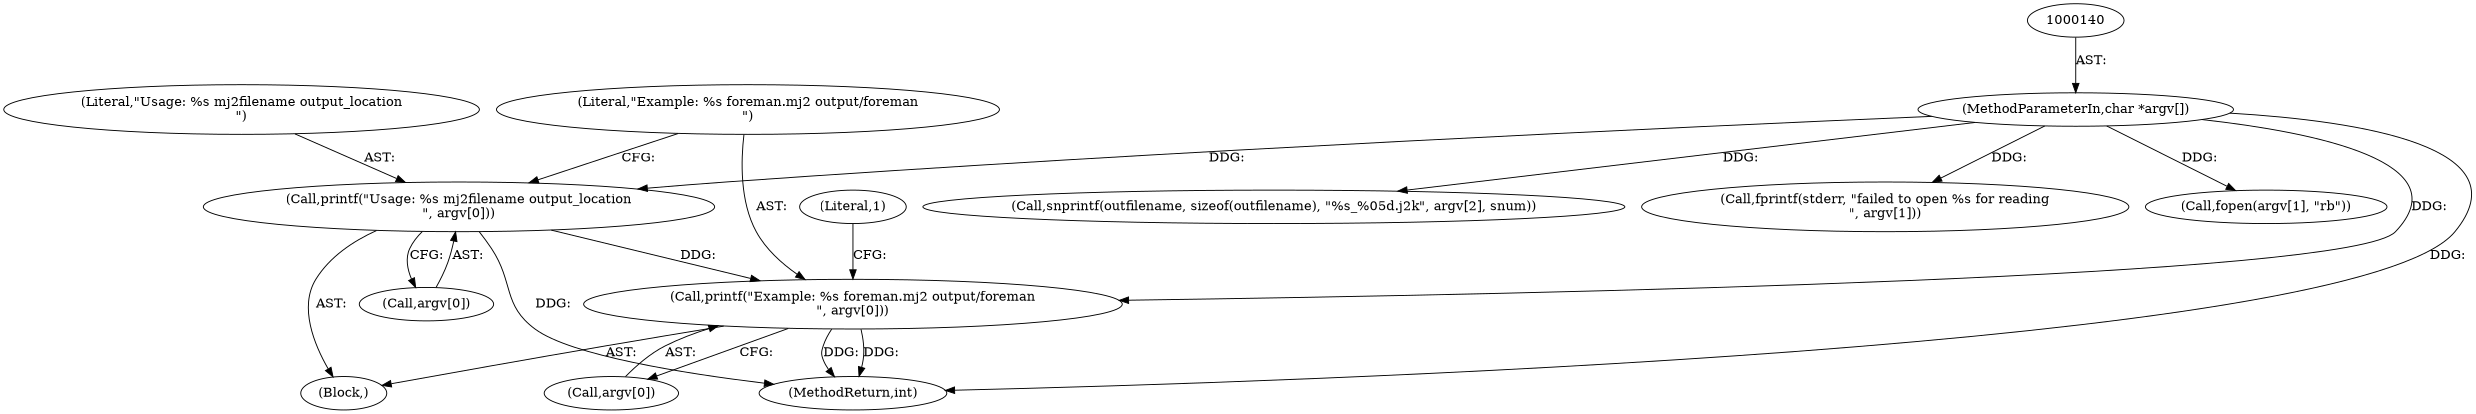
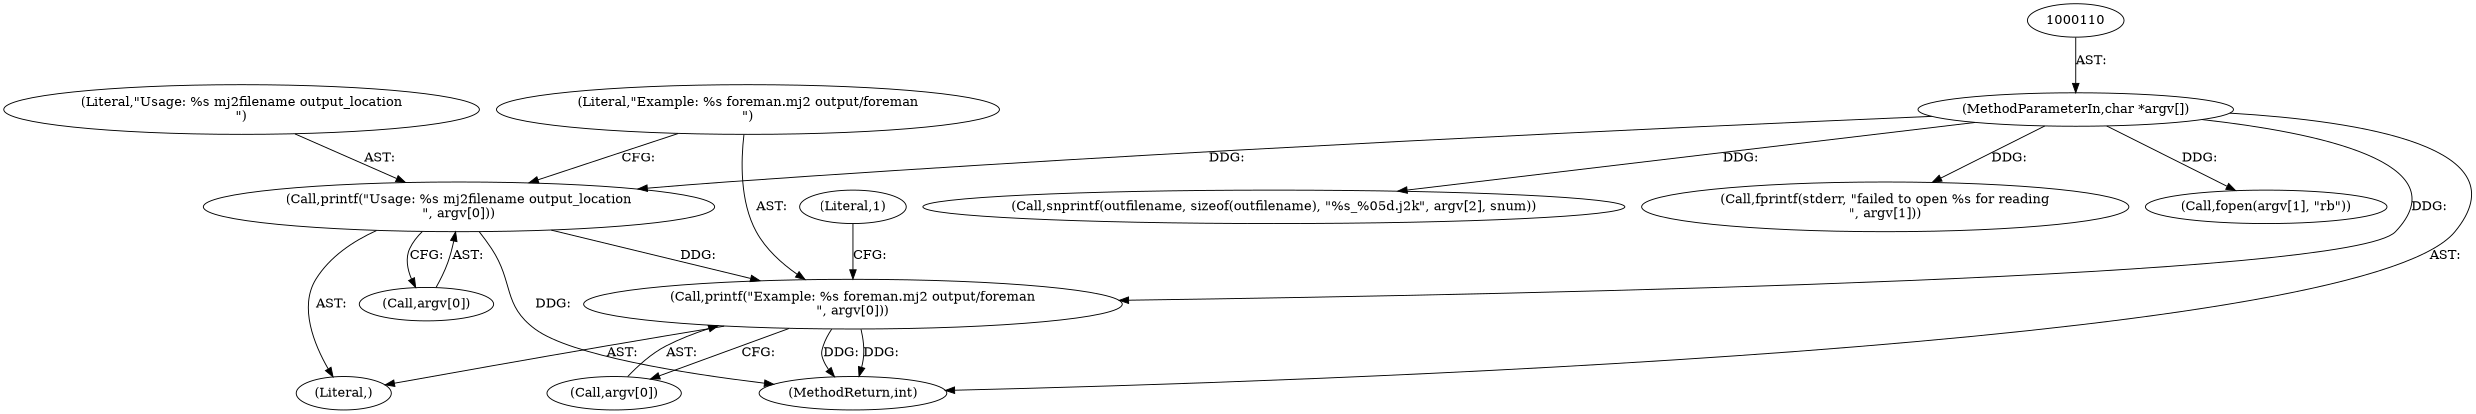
node "1000140": label "1000140" -> "1000110"
edge "(MethodParameterIn,char *argv[])" -> "(MethodReturn,int)": label "DDG: " -> "AST: "
node "(Block,)": label "(Block,)" -> "(Literal,)"
